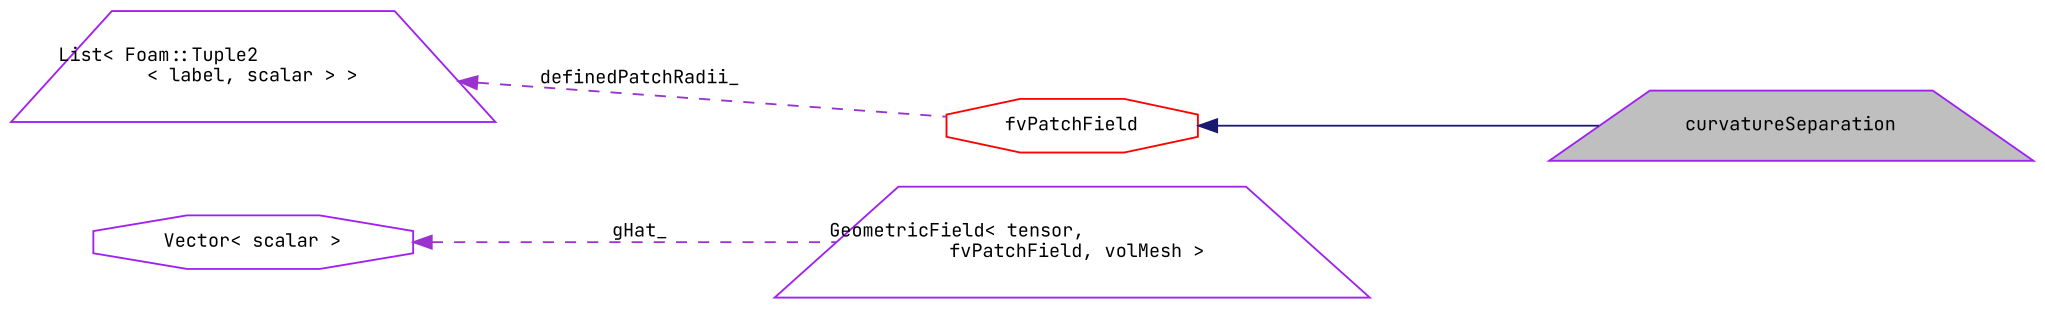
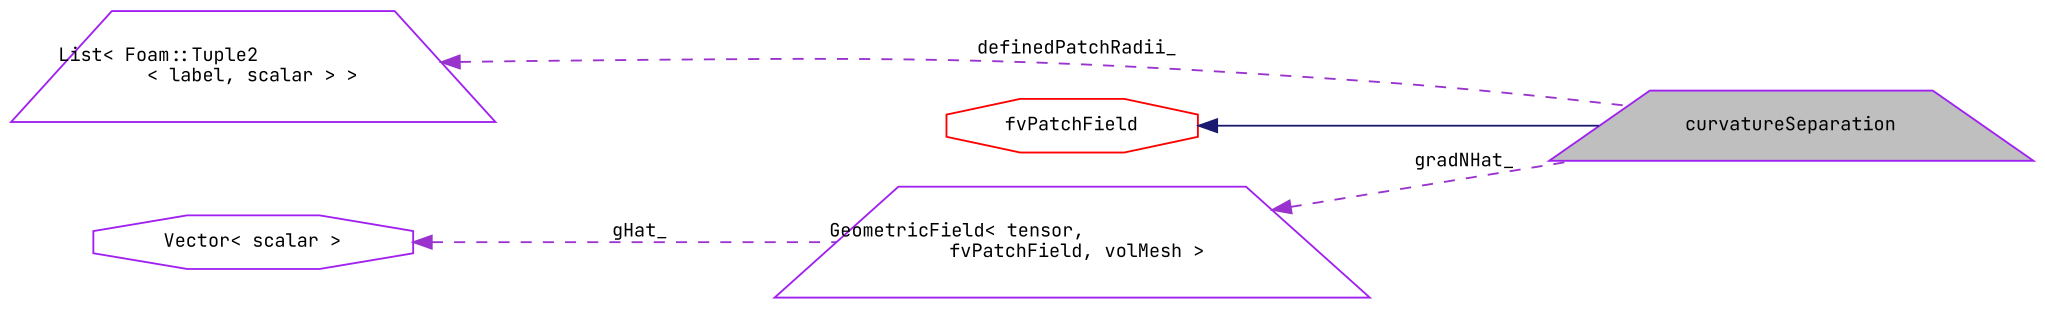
edge "fvPatchField" -> "List< Foam::Tuple2 < label, scalar > >": now "curvatureSeparation" -> "List< Foam::Tuple2 < label, scalar > >"
edge "curvatureSeparation" -> "GeometricField< tensor, fvPatchField, volMesh >": added, label "gradNHat_"
